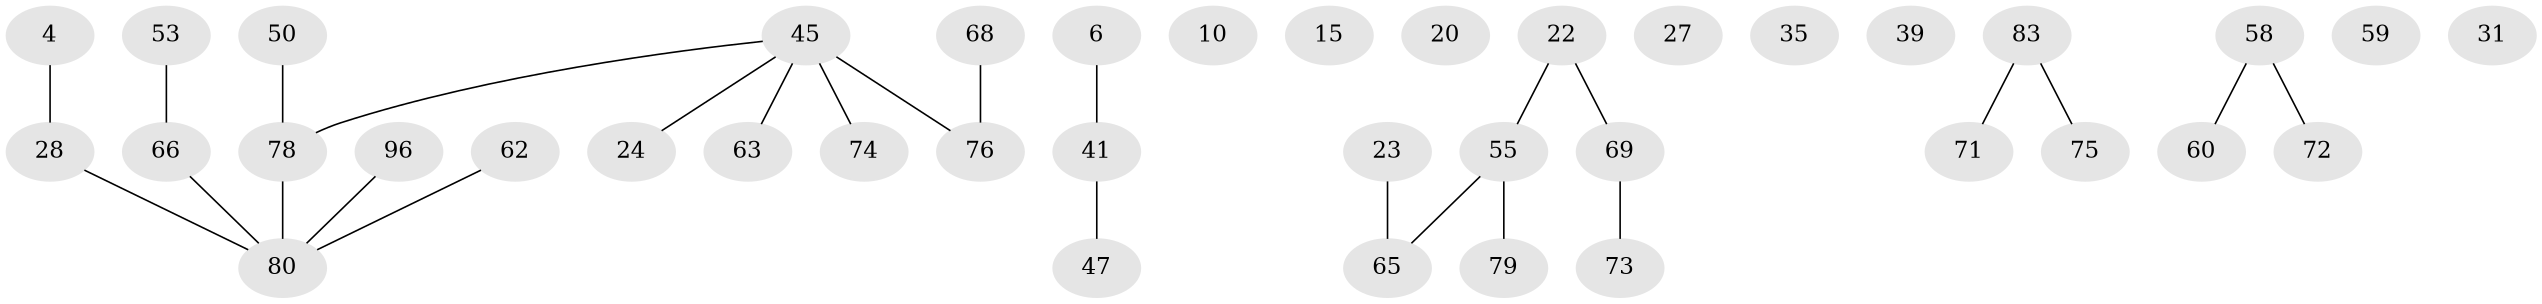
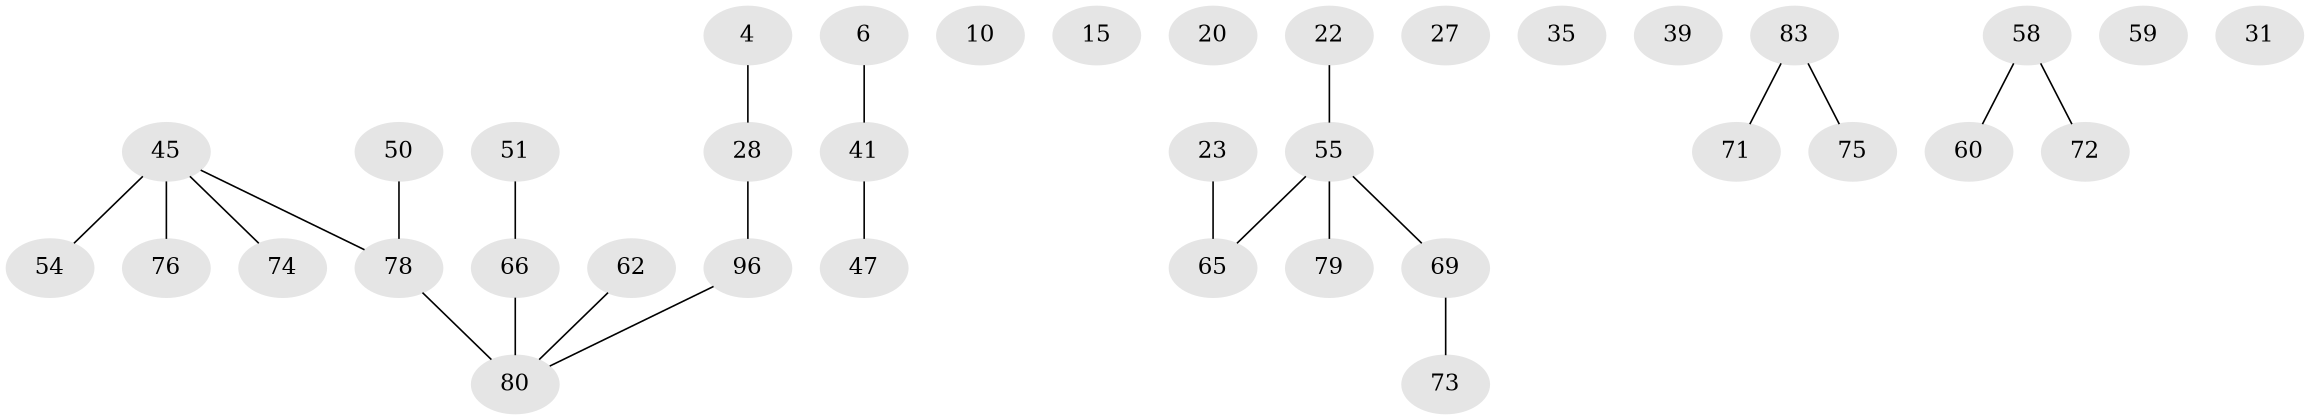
node "53": label "53" -> "51"
node "68": removed
edge "22" -- "69": now "55" -- "69"
node "24": label "24" -> "54"
node "63": removed
edge "28" -- "80": now "28" -- "96"
